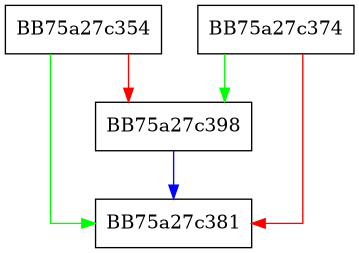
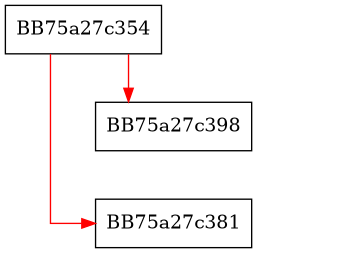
node "BB75a27c374": removed
edge "BB75a27c354" -> "BB75a27c381": color green -> red
edge "BB75a27c398" -> "BB75a27c381": removed
